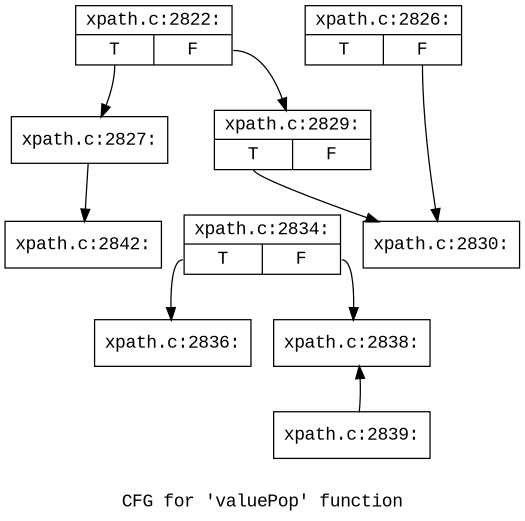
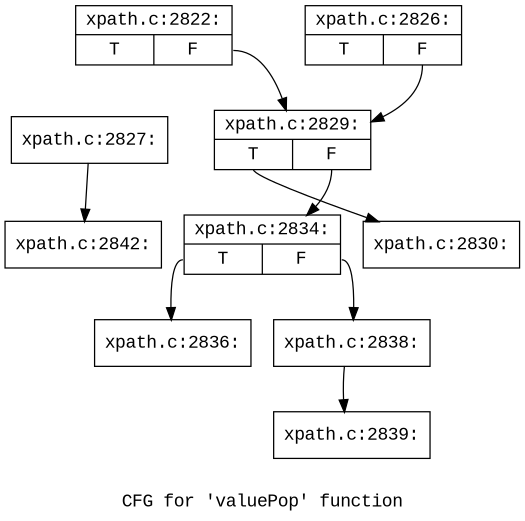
edge "xpath.c:2822:" -> "xpath.c:2827:": removed
edge "xpath.c:2826:" -> "xpath.c:2830:": now "xpath.c:2826:" -> "xpath.c:2829:"
edge "xpath.c:2829:" -> "xpath.c:2834:": added
edge "xpath.c:2839:" -> "xpath.c:2838:": reversed
